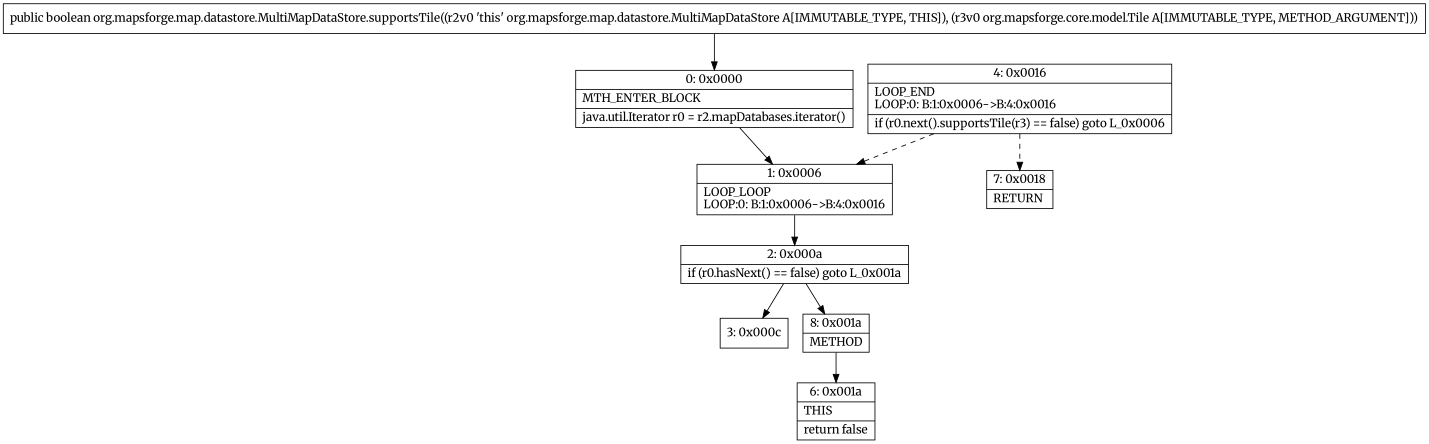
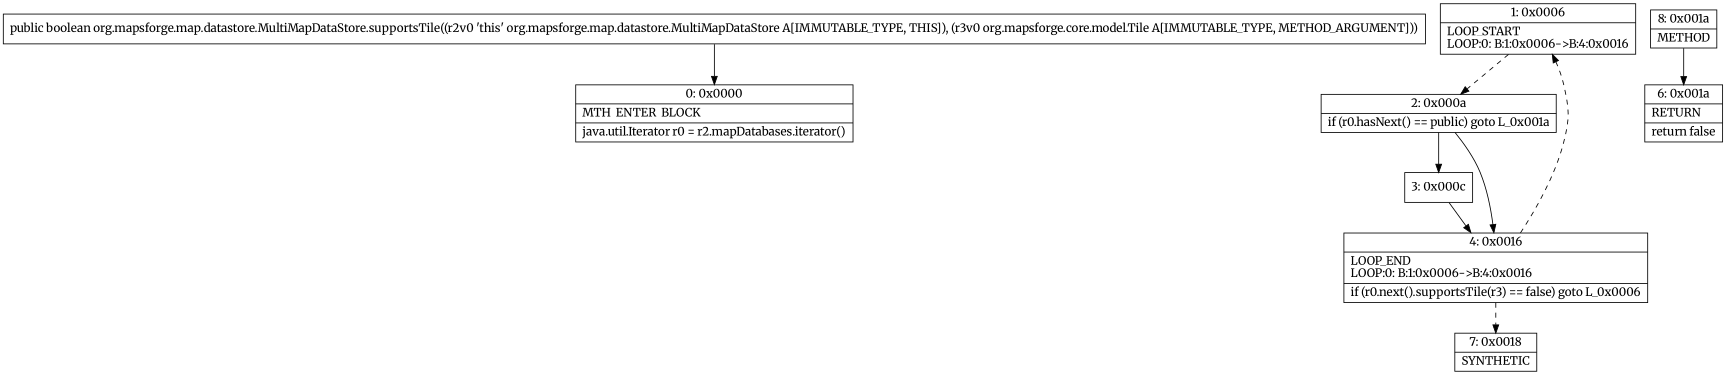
edge "0: 0x0000" -> "1: 0x0006": removed
node "1: 0x0006": text "LOOP_LOOP" -> "LOOP_START"
node "7: 0x0018": text "RETURN" -> "SYNTHETIC"
edge "3: 0x000c" -> "4: 0x0016": added
edge "1: 0x0006" -> "2: 0x000a": style solid -> dashed
node "2: 0x000a": text "if (r0.hasNext() == false) goto L_0x001a" -> "if (r0.hasNext() == public) goto L_0x001a"
edge "2: 0x000a" -> "8: 0x001a": now "2: 0x000a" -> "4: 0x0016"
node "6: 0x001a": text "THIS" -> "RETURN"
